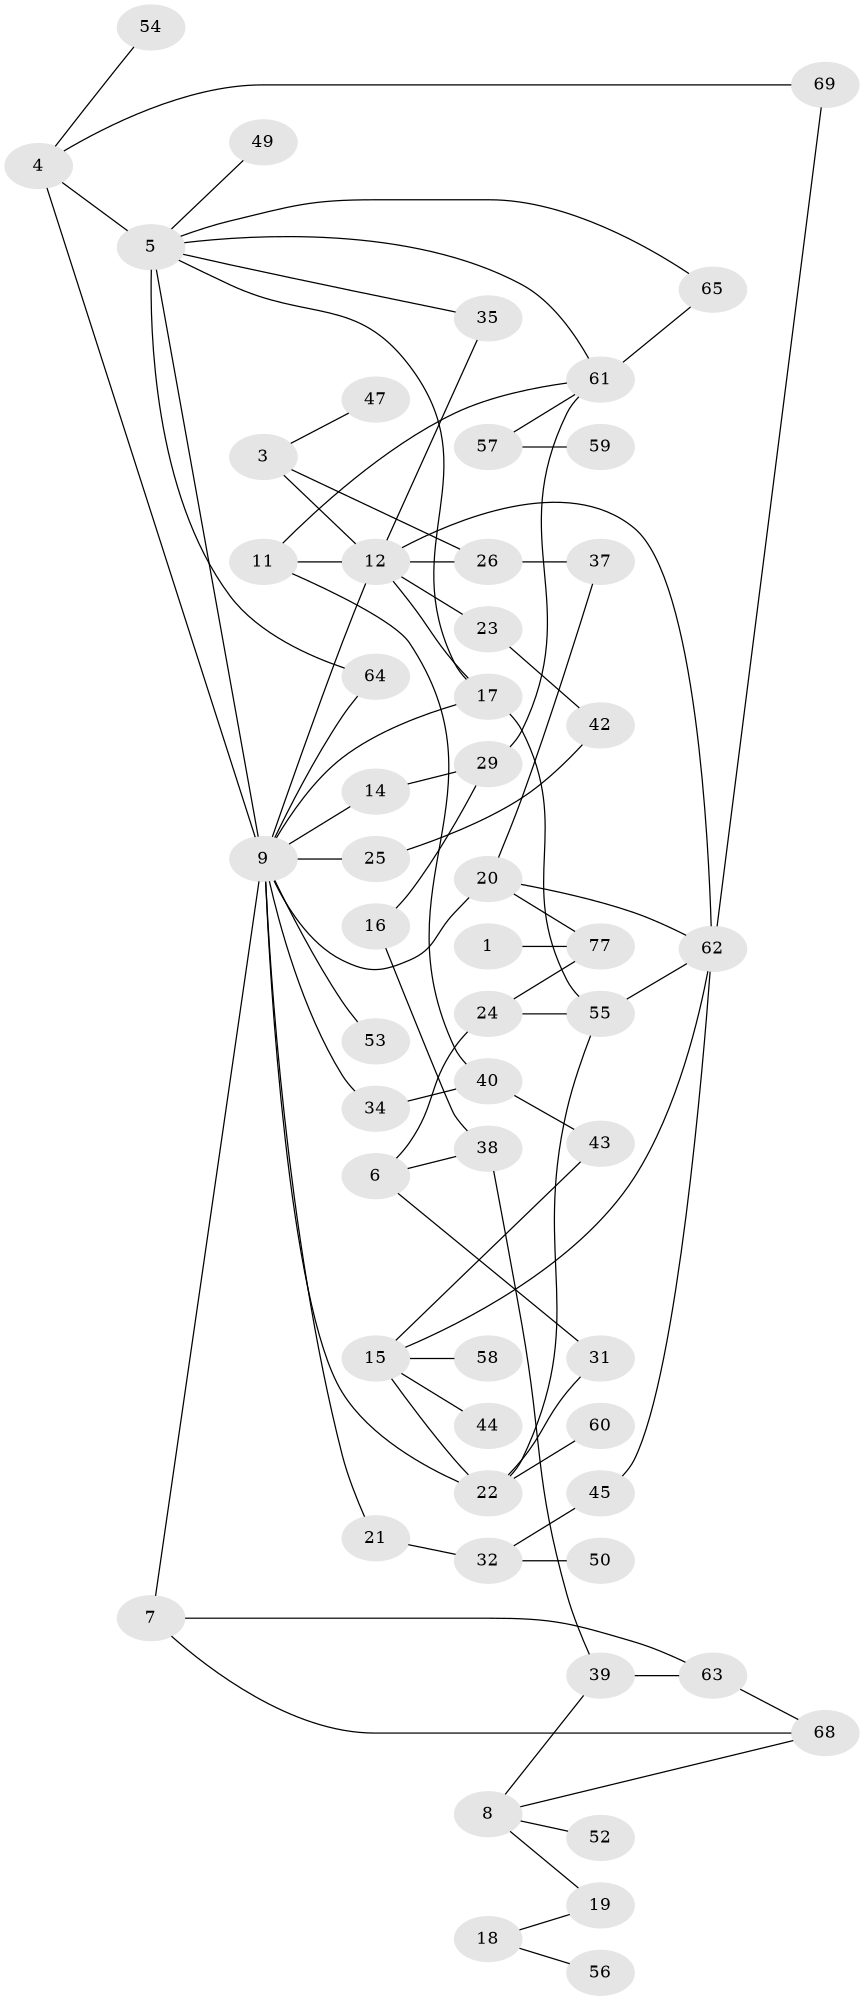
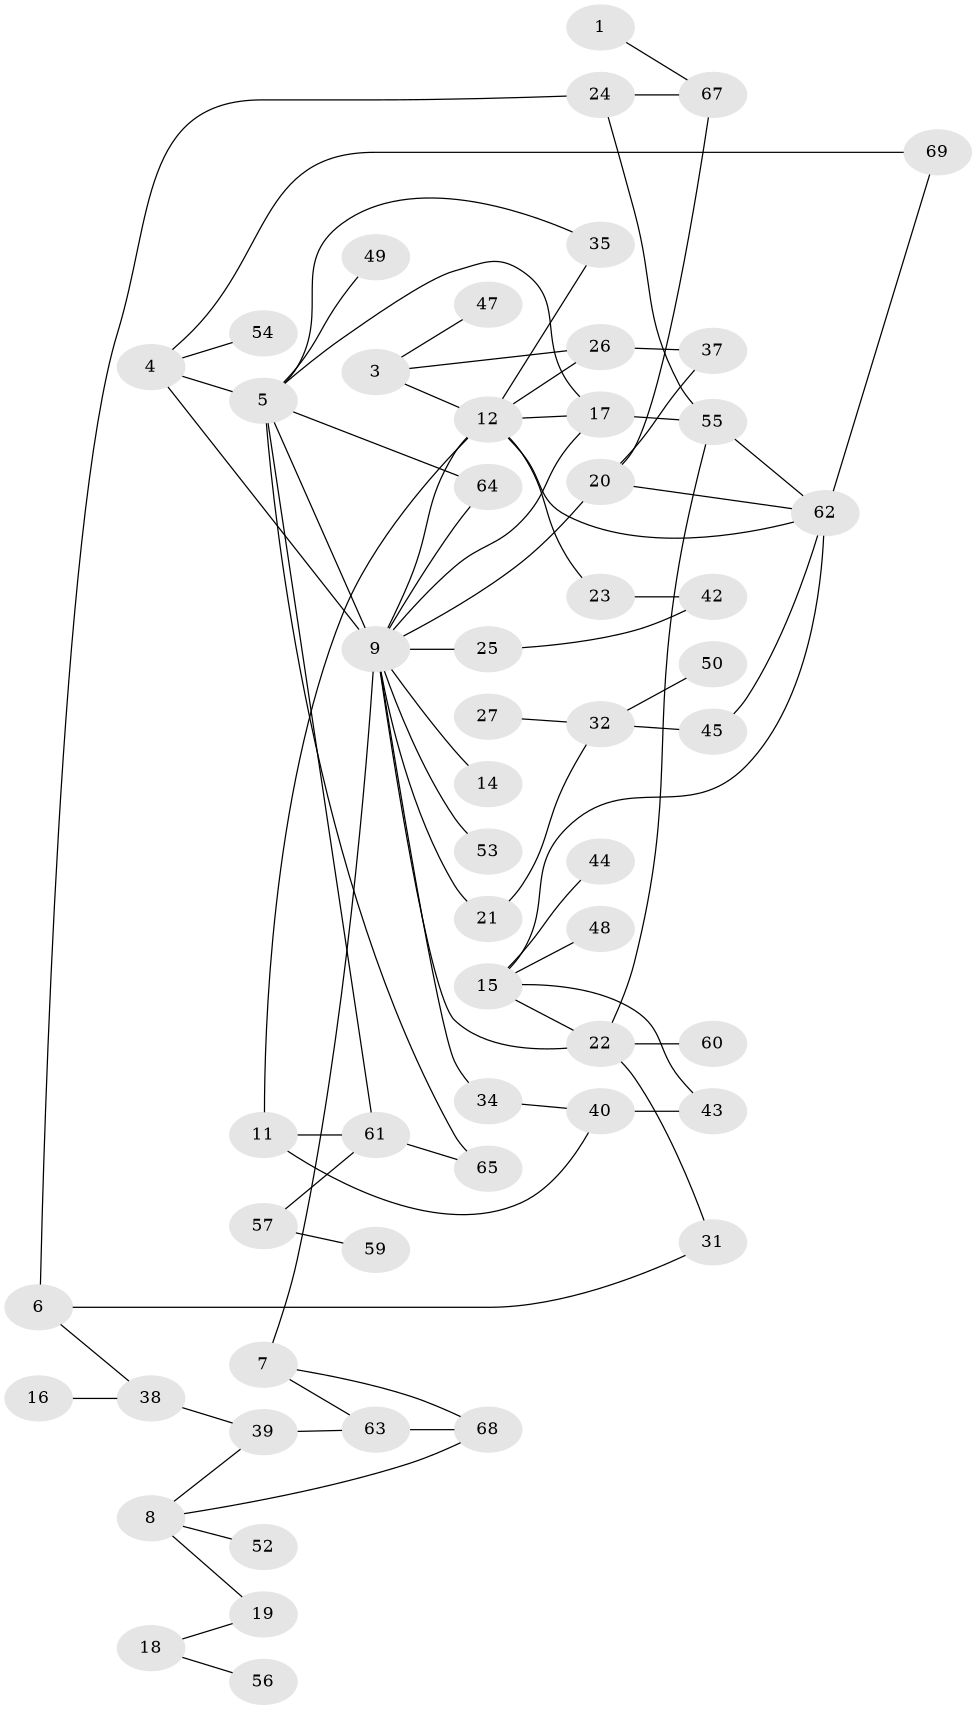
node "27": added
node "29": removed
node "77": label "77" -> "67"
node "58": label "58" -> "48"
